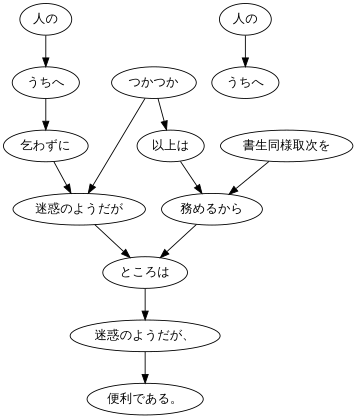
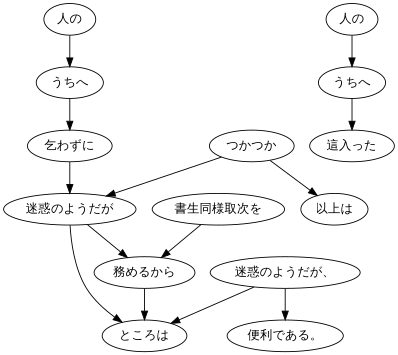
node "這入った": added
edge "以上は" -> "務めるから": now "迷惑のようだが" -> "務めるから"
edge "ところは" -> "迷惑のようだが、": reversed
